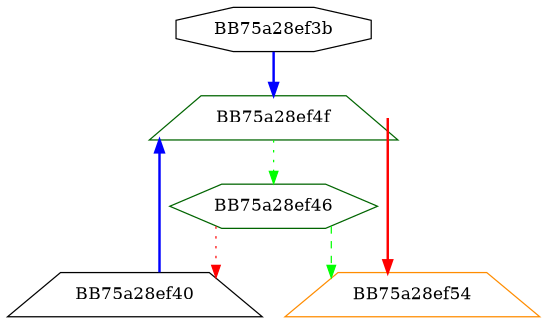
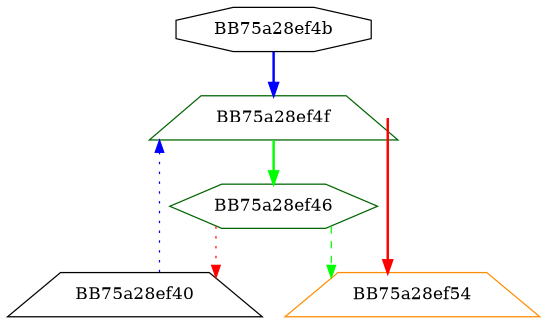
node "BB75a28ef3b": label "BB75a28ef3b" -> "BB75a28ef4b"
edge "BB75a28ef4f" -> "BB75a28ef46": style dotted -> bold
edge "BB75a28ef40" -> "BB75a28ef4f": style bold -> dotted
